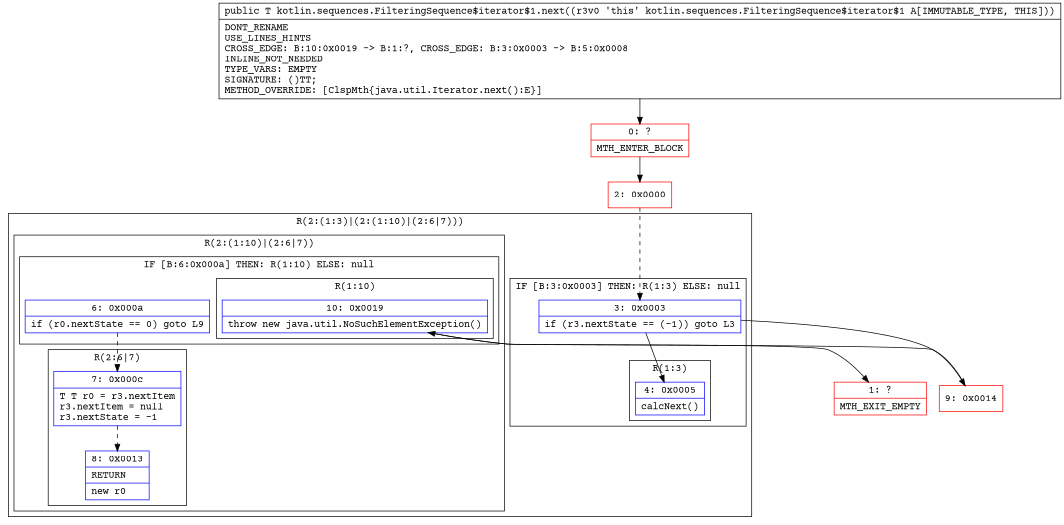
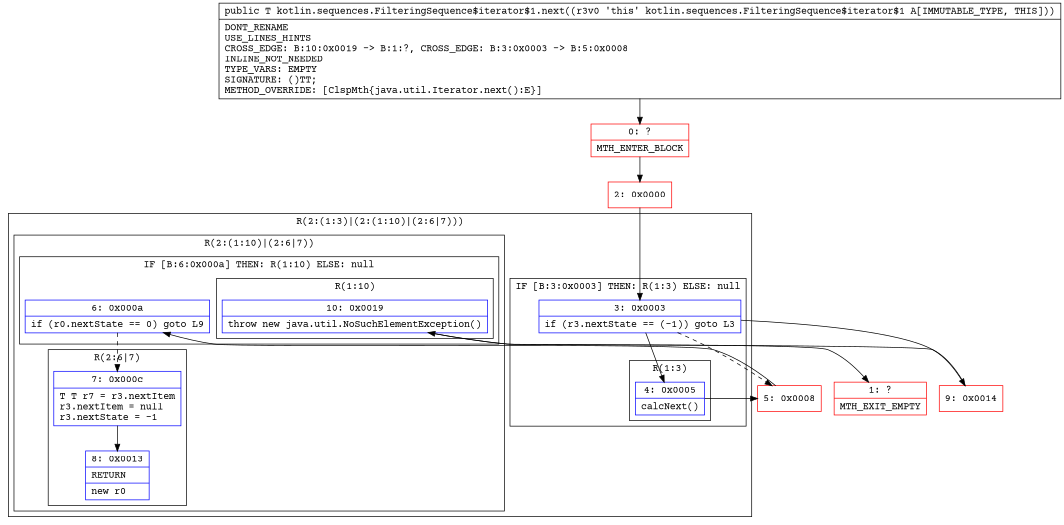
edge "2: 0x0000" -> "3: 0x0003": style dashed -> solid
node "7: 0x000c": text "T T r0 = r3.nextItem" -> "T T r7 = r3.nextItem"
node "5: 0x0008": added
edge "7: 0x000c" -> "8: 0x0013": style dashed -> solid
